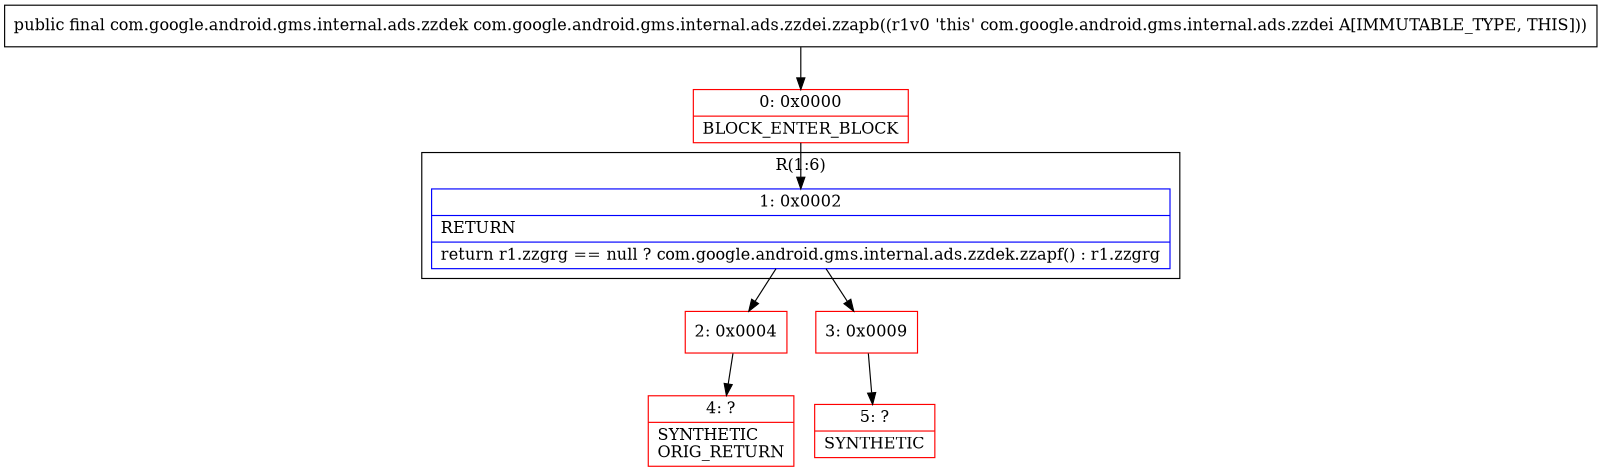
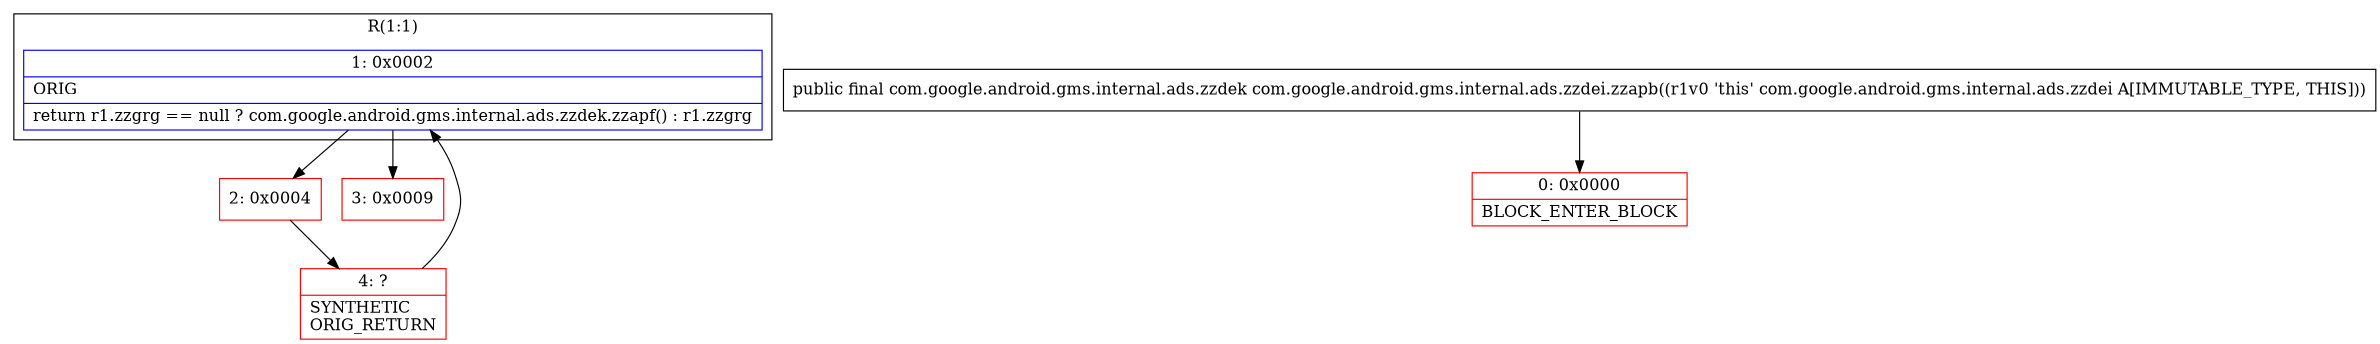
edge "0: 0x0000" -> "1: 0x0002": now "4: ?" -> "1: 0x0002"
cluster "R(1:6)": label "R(1:6)" -> "R(1:1)"
node "1: 0x0002": text "RETURN" -> "ORIG"
node "5: ?": removed
